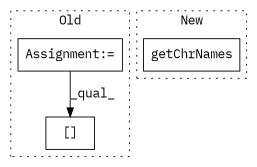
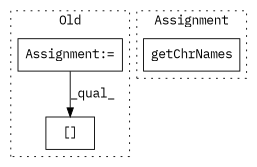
cluster "New": label "New" -> "Assignment"
